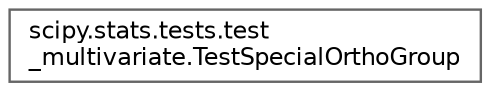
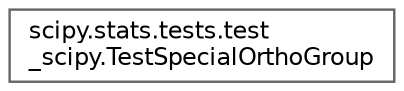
node "scipy.stats.tests.test _multivariate.TestSpecialOrthoGroup": label "scipy.stats.tests.test _multivariate.TestSpecialOrthoGroup" -> "scipy.stats.tests.test _scipy.TestSpecialOrthoGroup"
